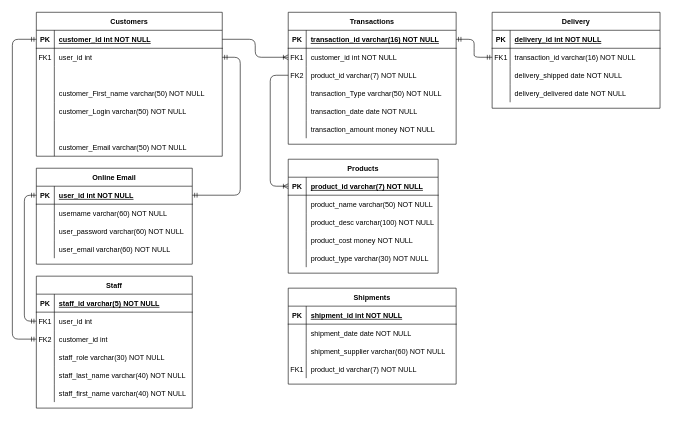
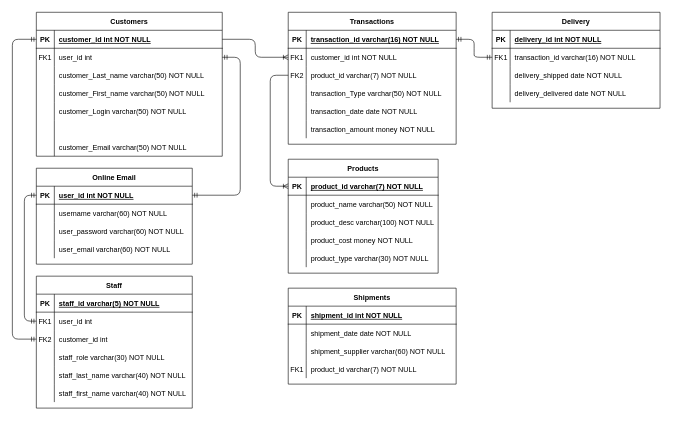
node "customer_Last_name varchar(50) NOT NULL": added
